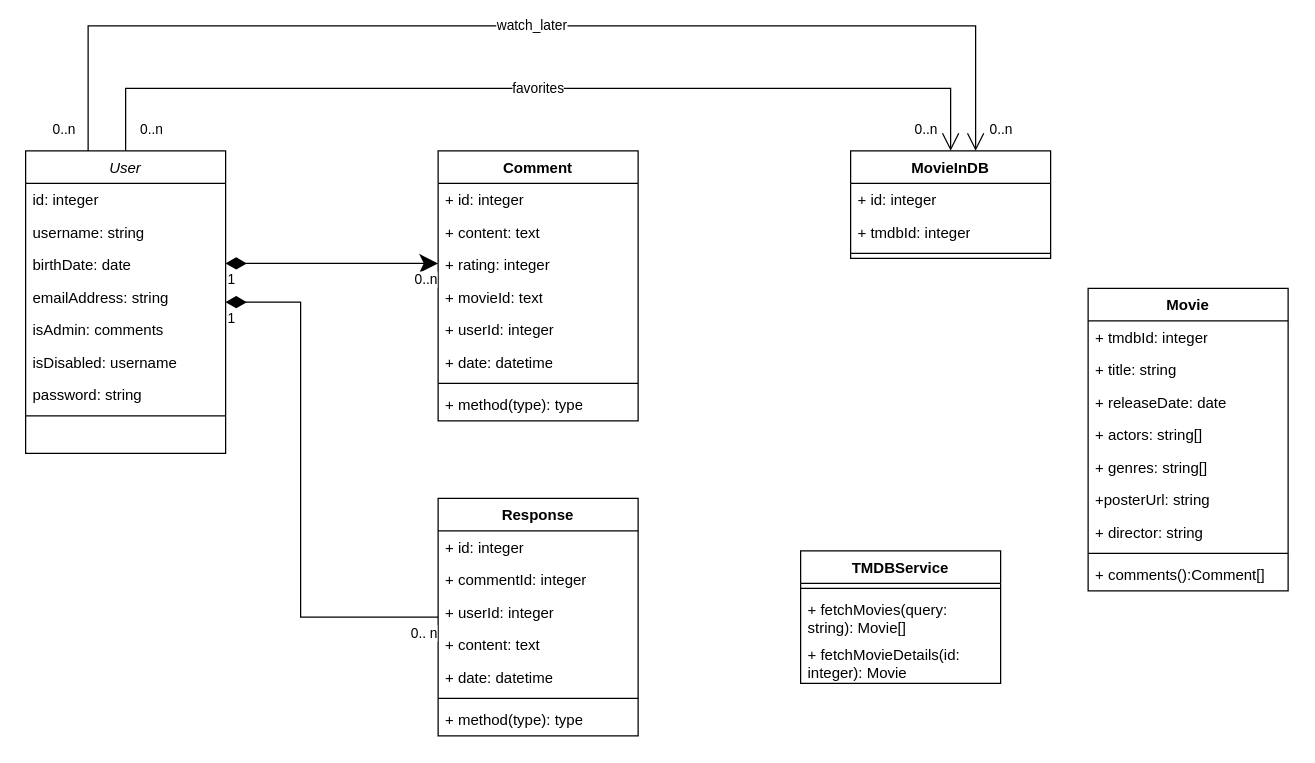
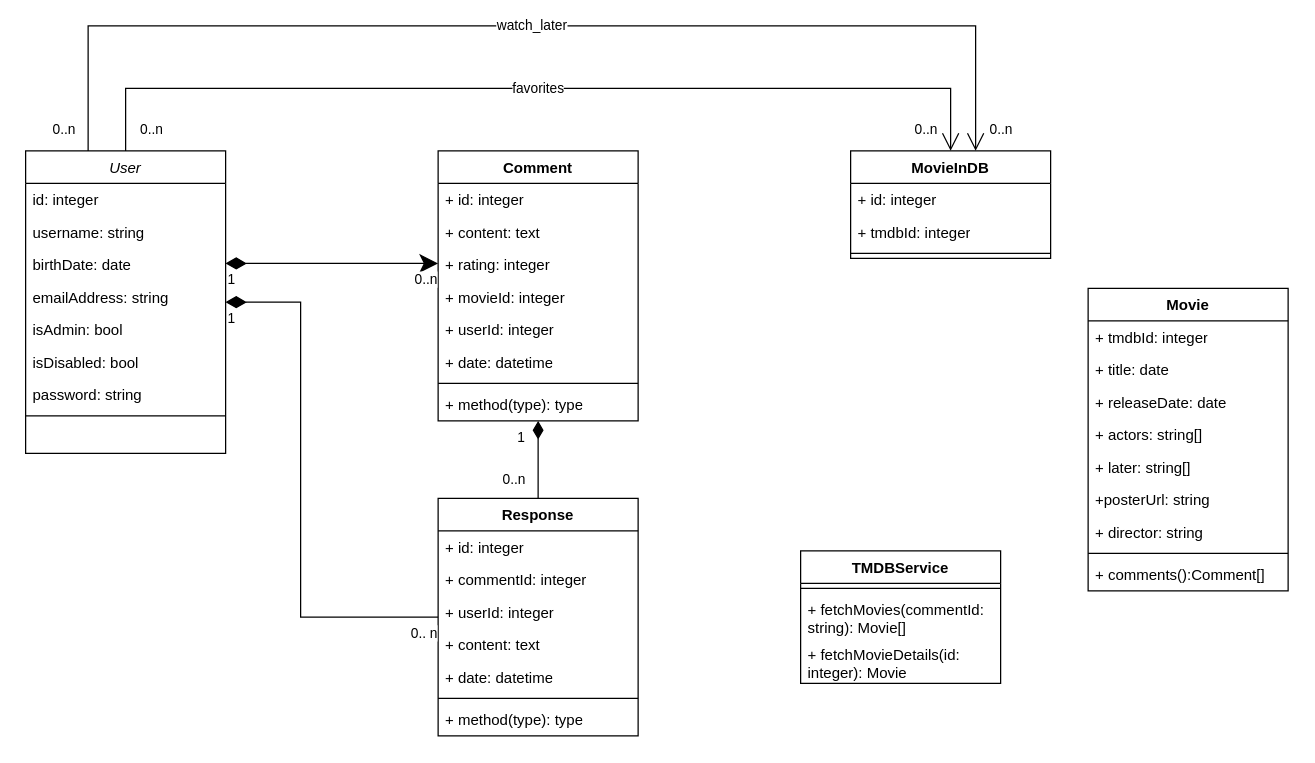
node "+ movieId: text": label "+ movieId: text" -> "+ movieId: integer"
node "isAdmin: comments": label "isAdmin: comments" -> "isAdmin: bool"
node "isDisabled: username": label "isDisabled: username" -> "isDisabled: bool"
node "+ title: string": label "+ title: string" -> "+ title: date"
edge "Response" -> "Comment": added, labels "0..n", "1"
node "+ genres: string[]": label "+ genres: string[]" -> "+ later: string[]"
node "+ fetchMovies(query: string): Movie[]": label "+ fetchMovies(query: string): Movie[]" -> "+ fetchMovies(commentId: string): Movie[]"
